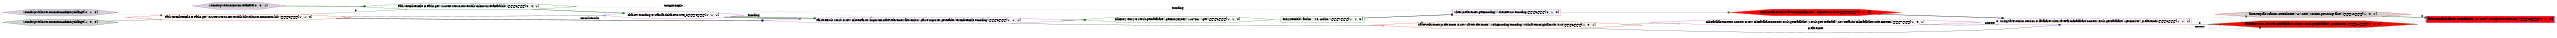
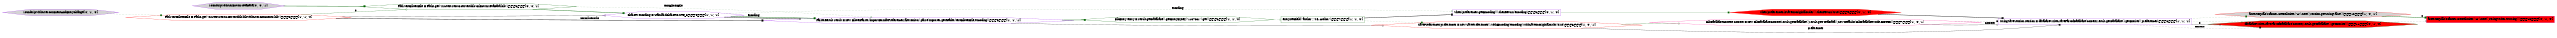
node "roundtripWithUserCommentAndEntryChange['1', '0', '0']": removed
